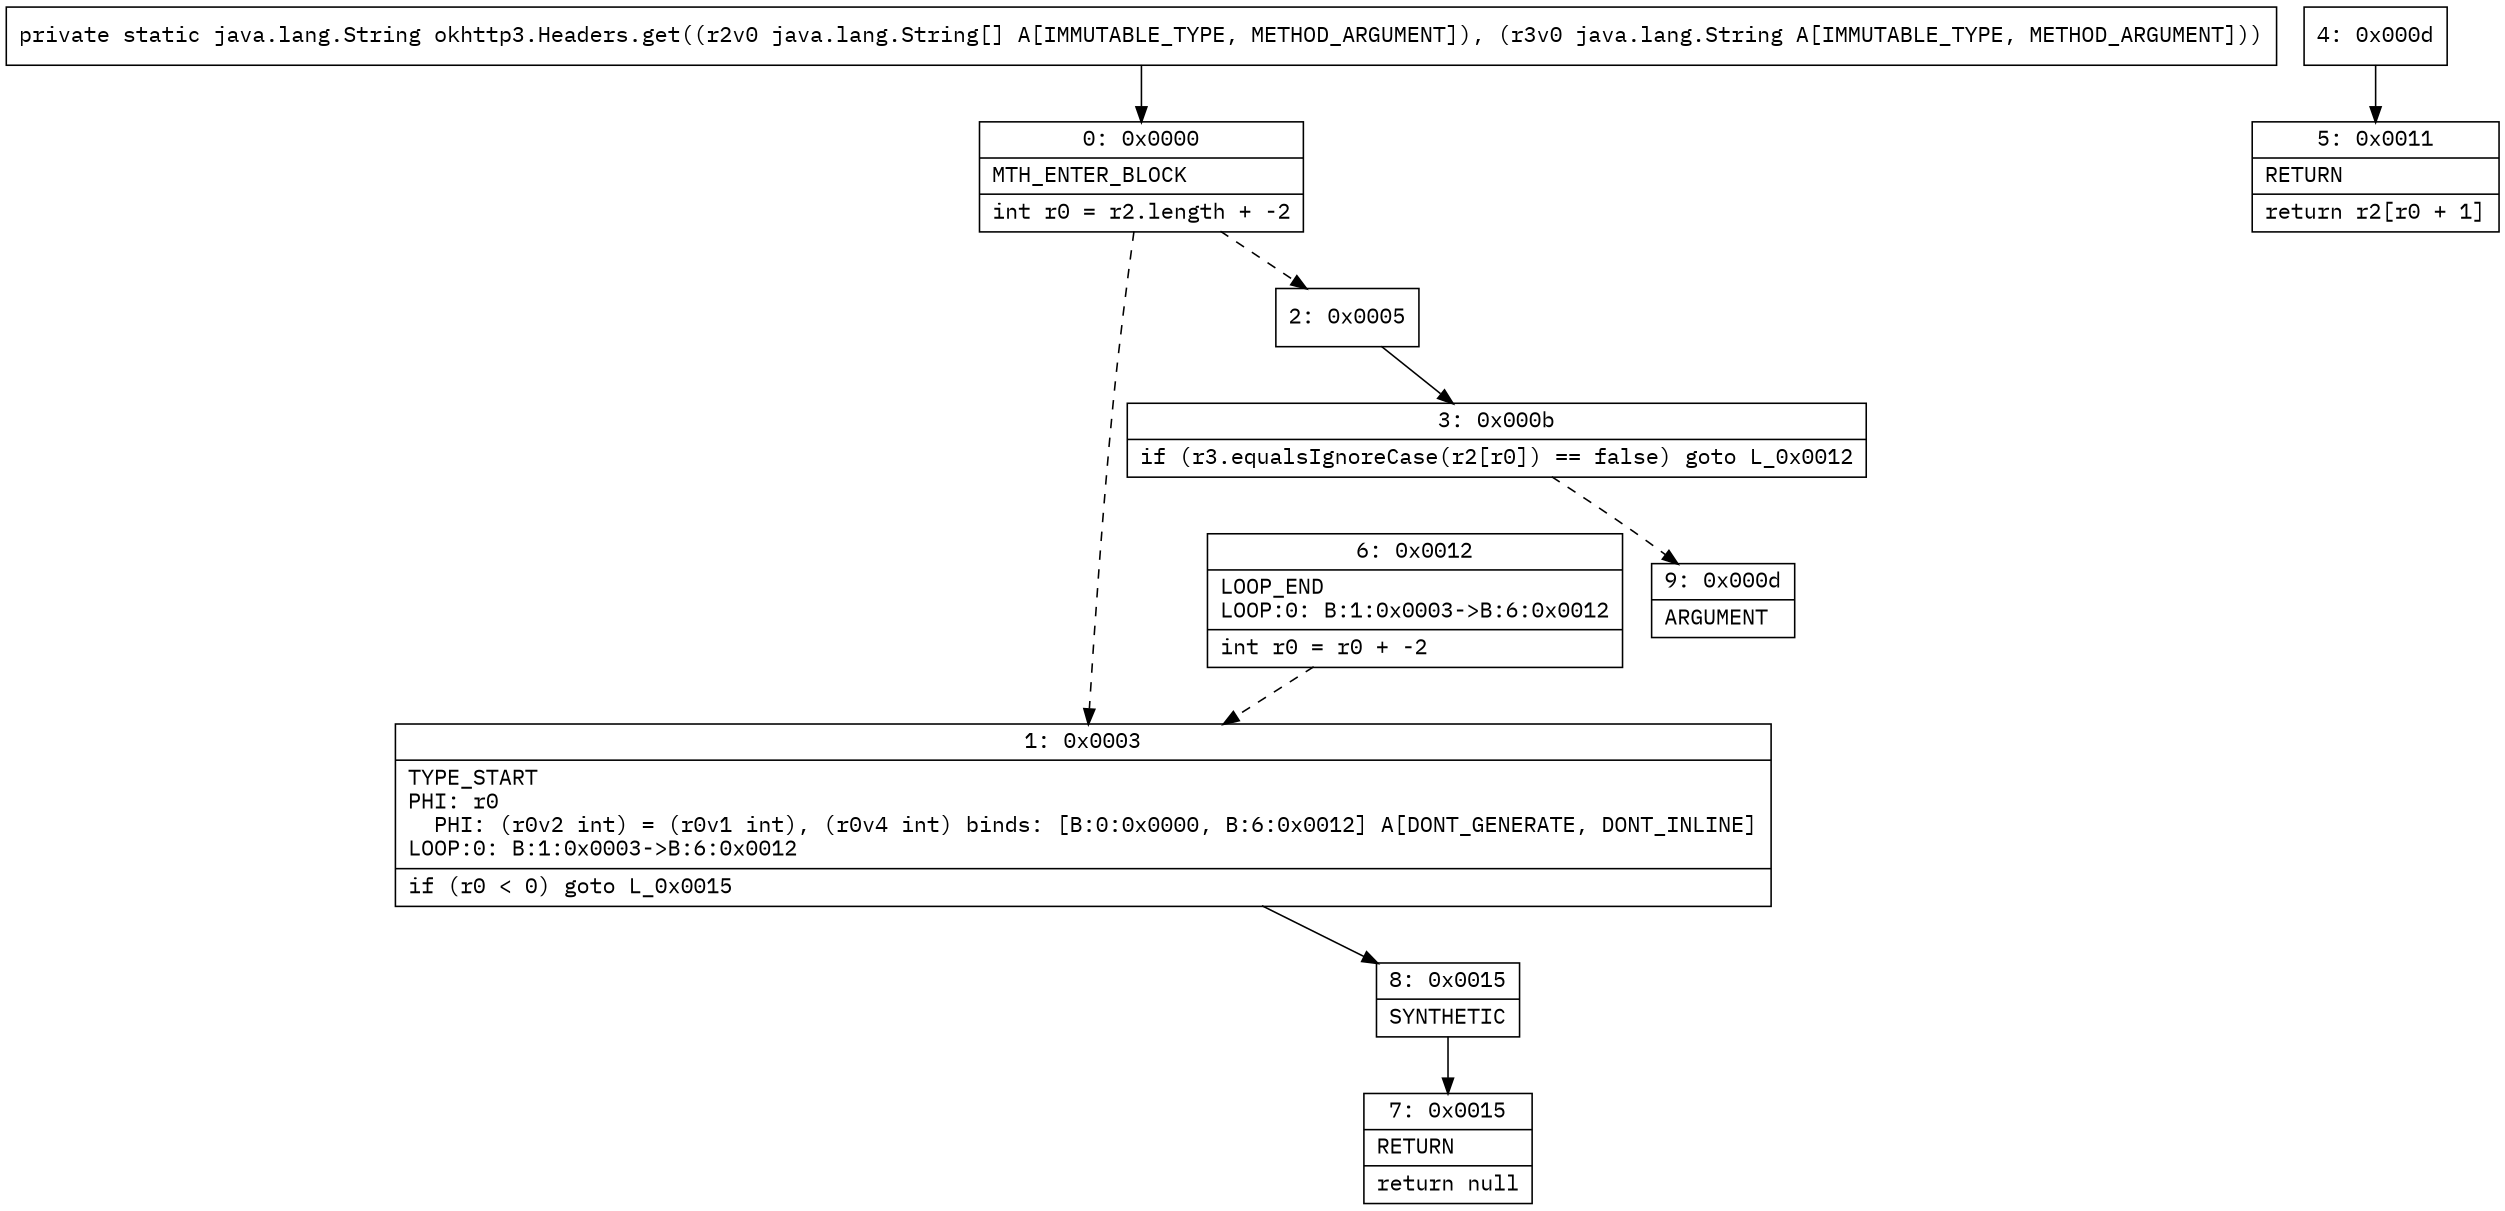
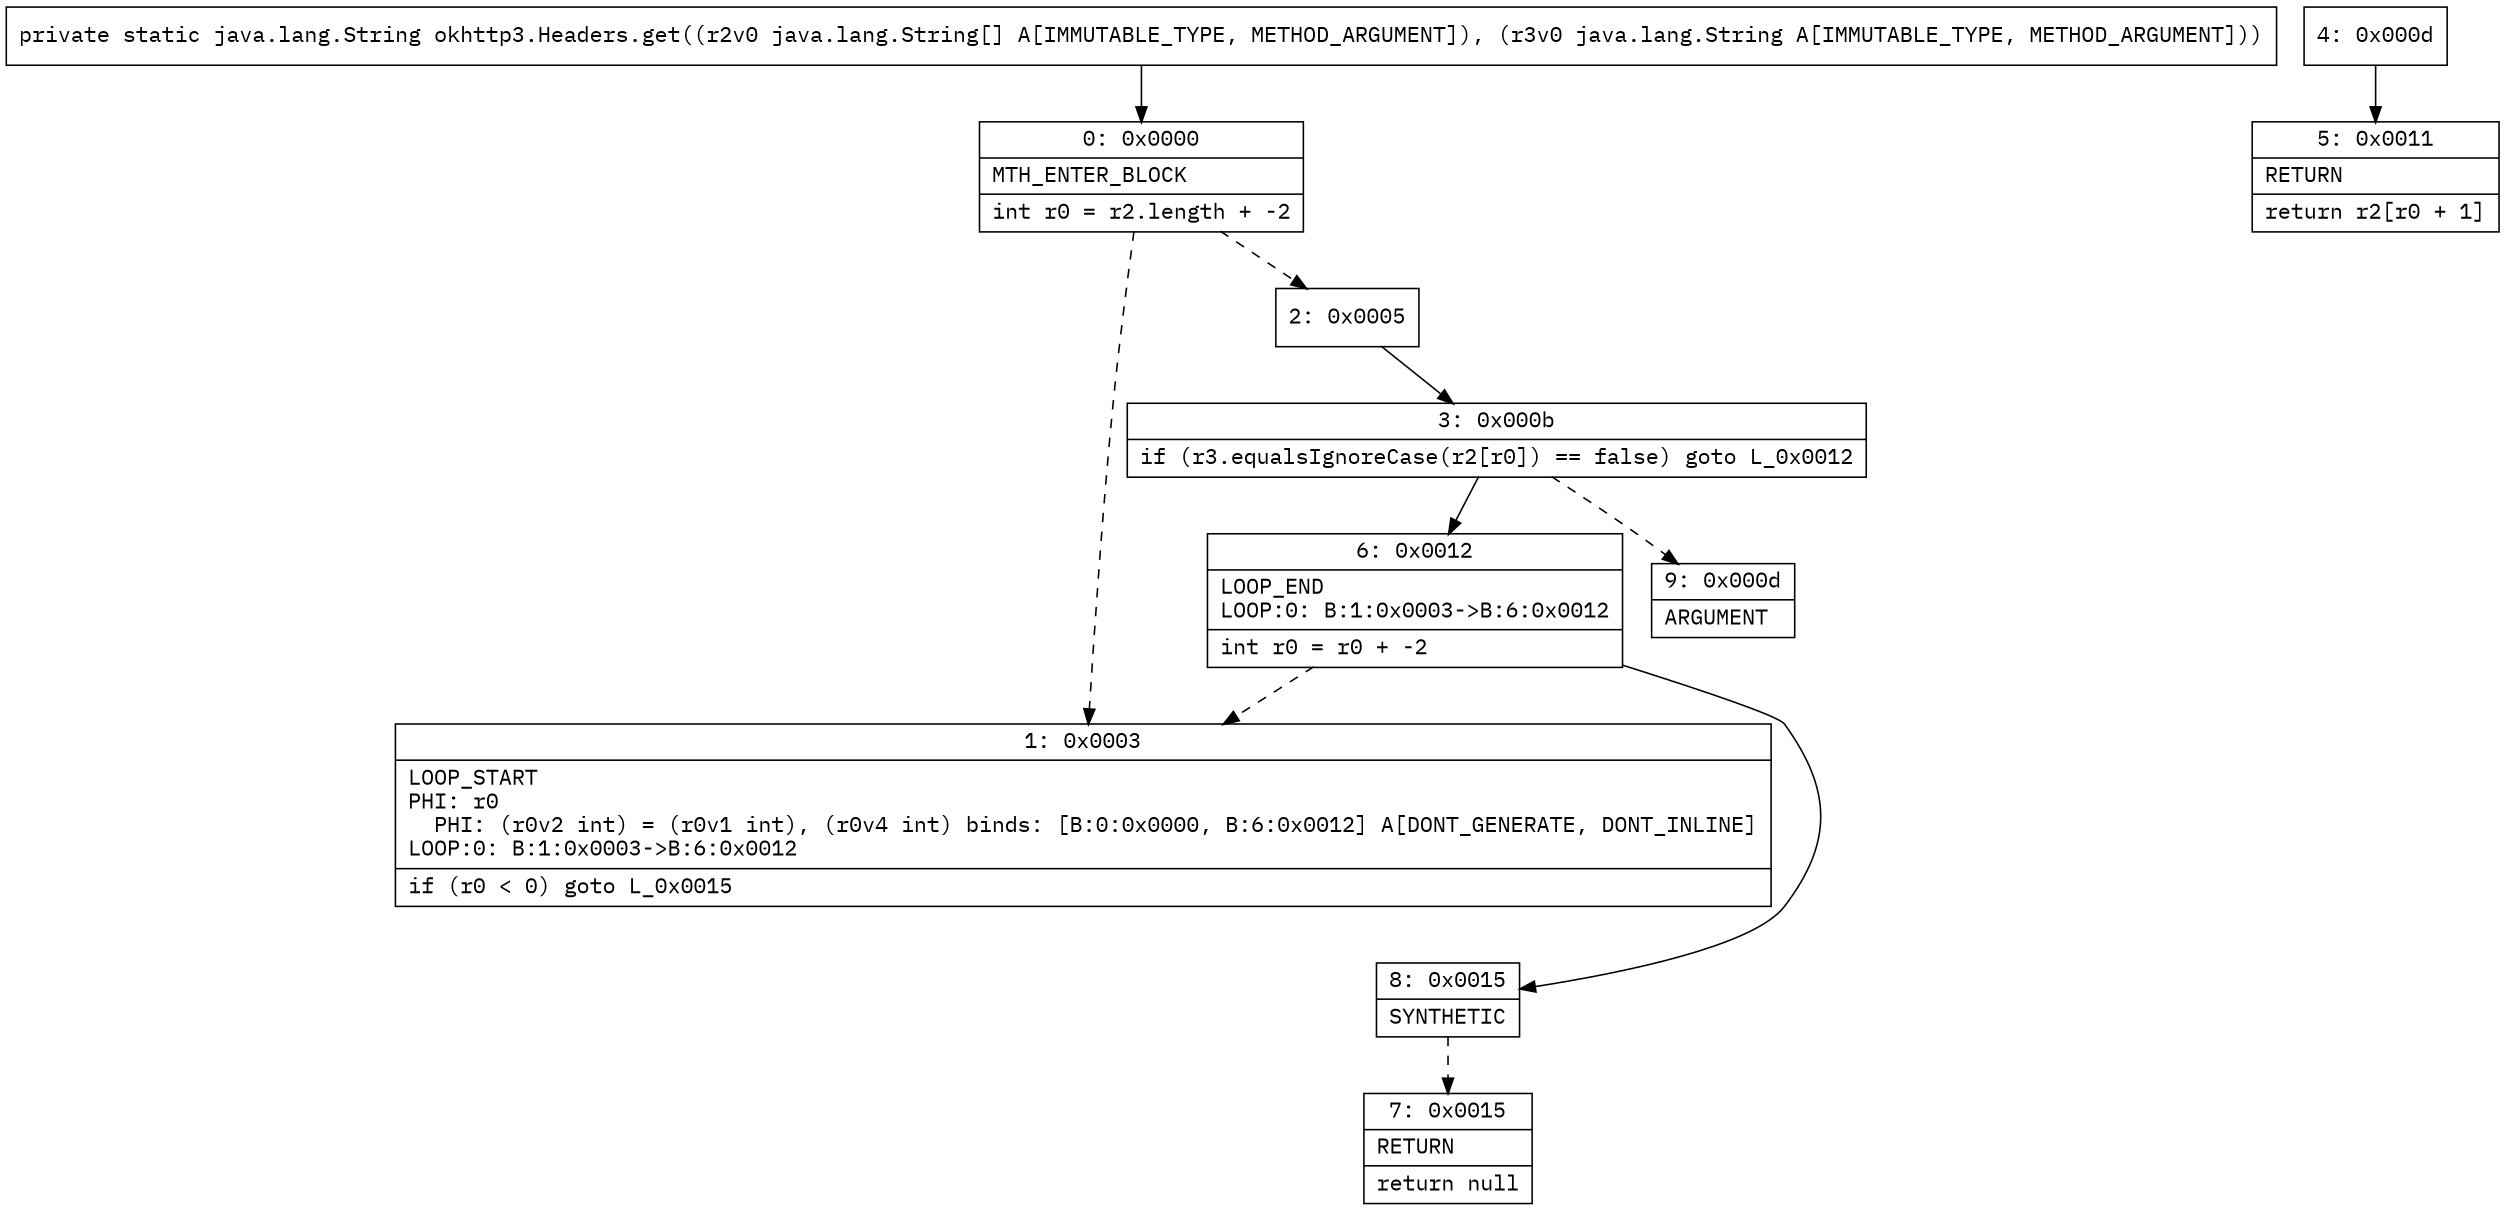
edge "3: 0x000b" -> "6: 0x0012": added
node "1: 0x0003": text "TYPE_START" -> "LOOP_START"
edge "1: 0x0003" -> "8: 0x0015": now "6: 0x0012" -> "8: 0x0015"
edge "8: 0x0015" -> "7: 0x0015": style solid -> dashed
